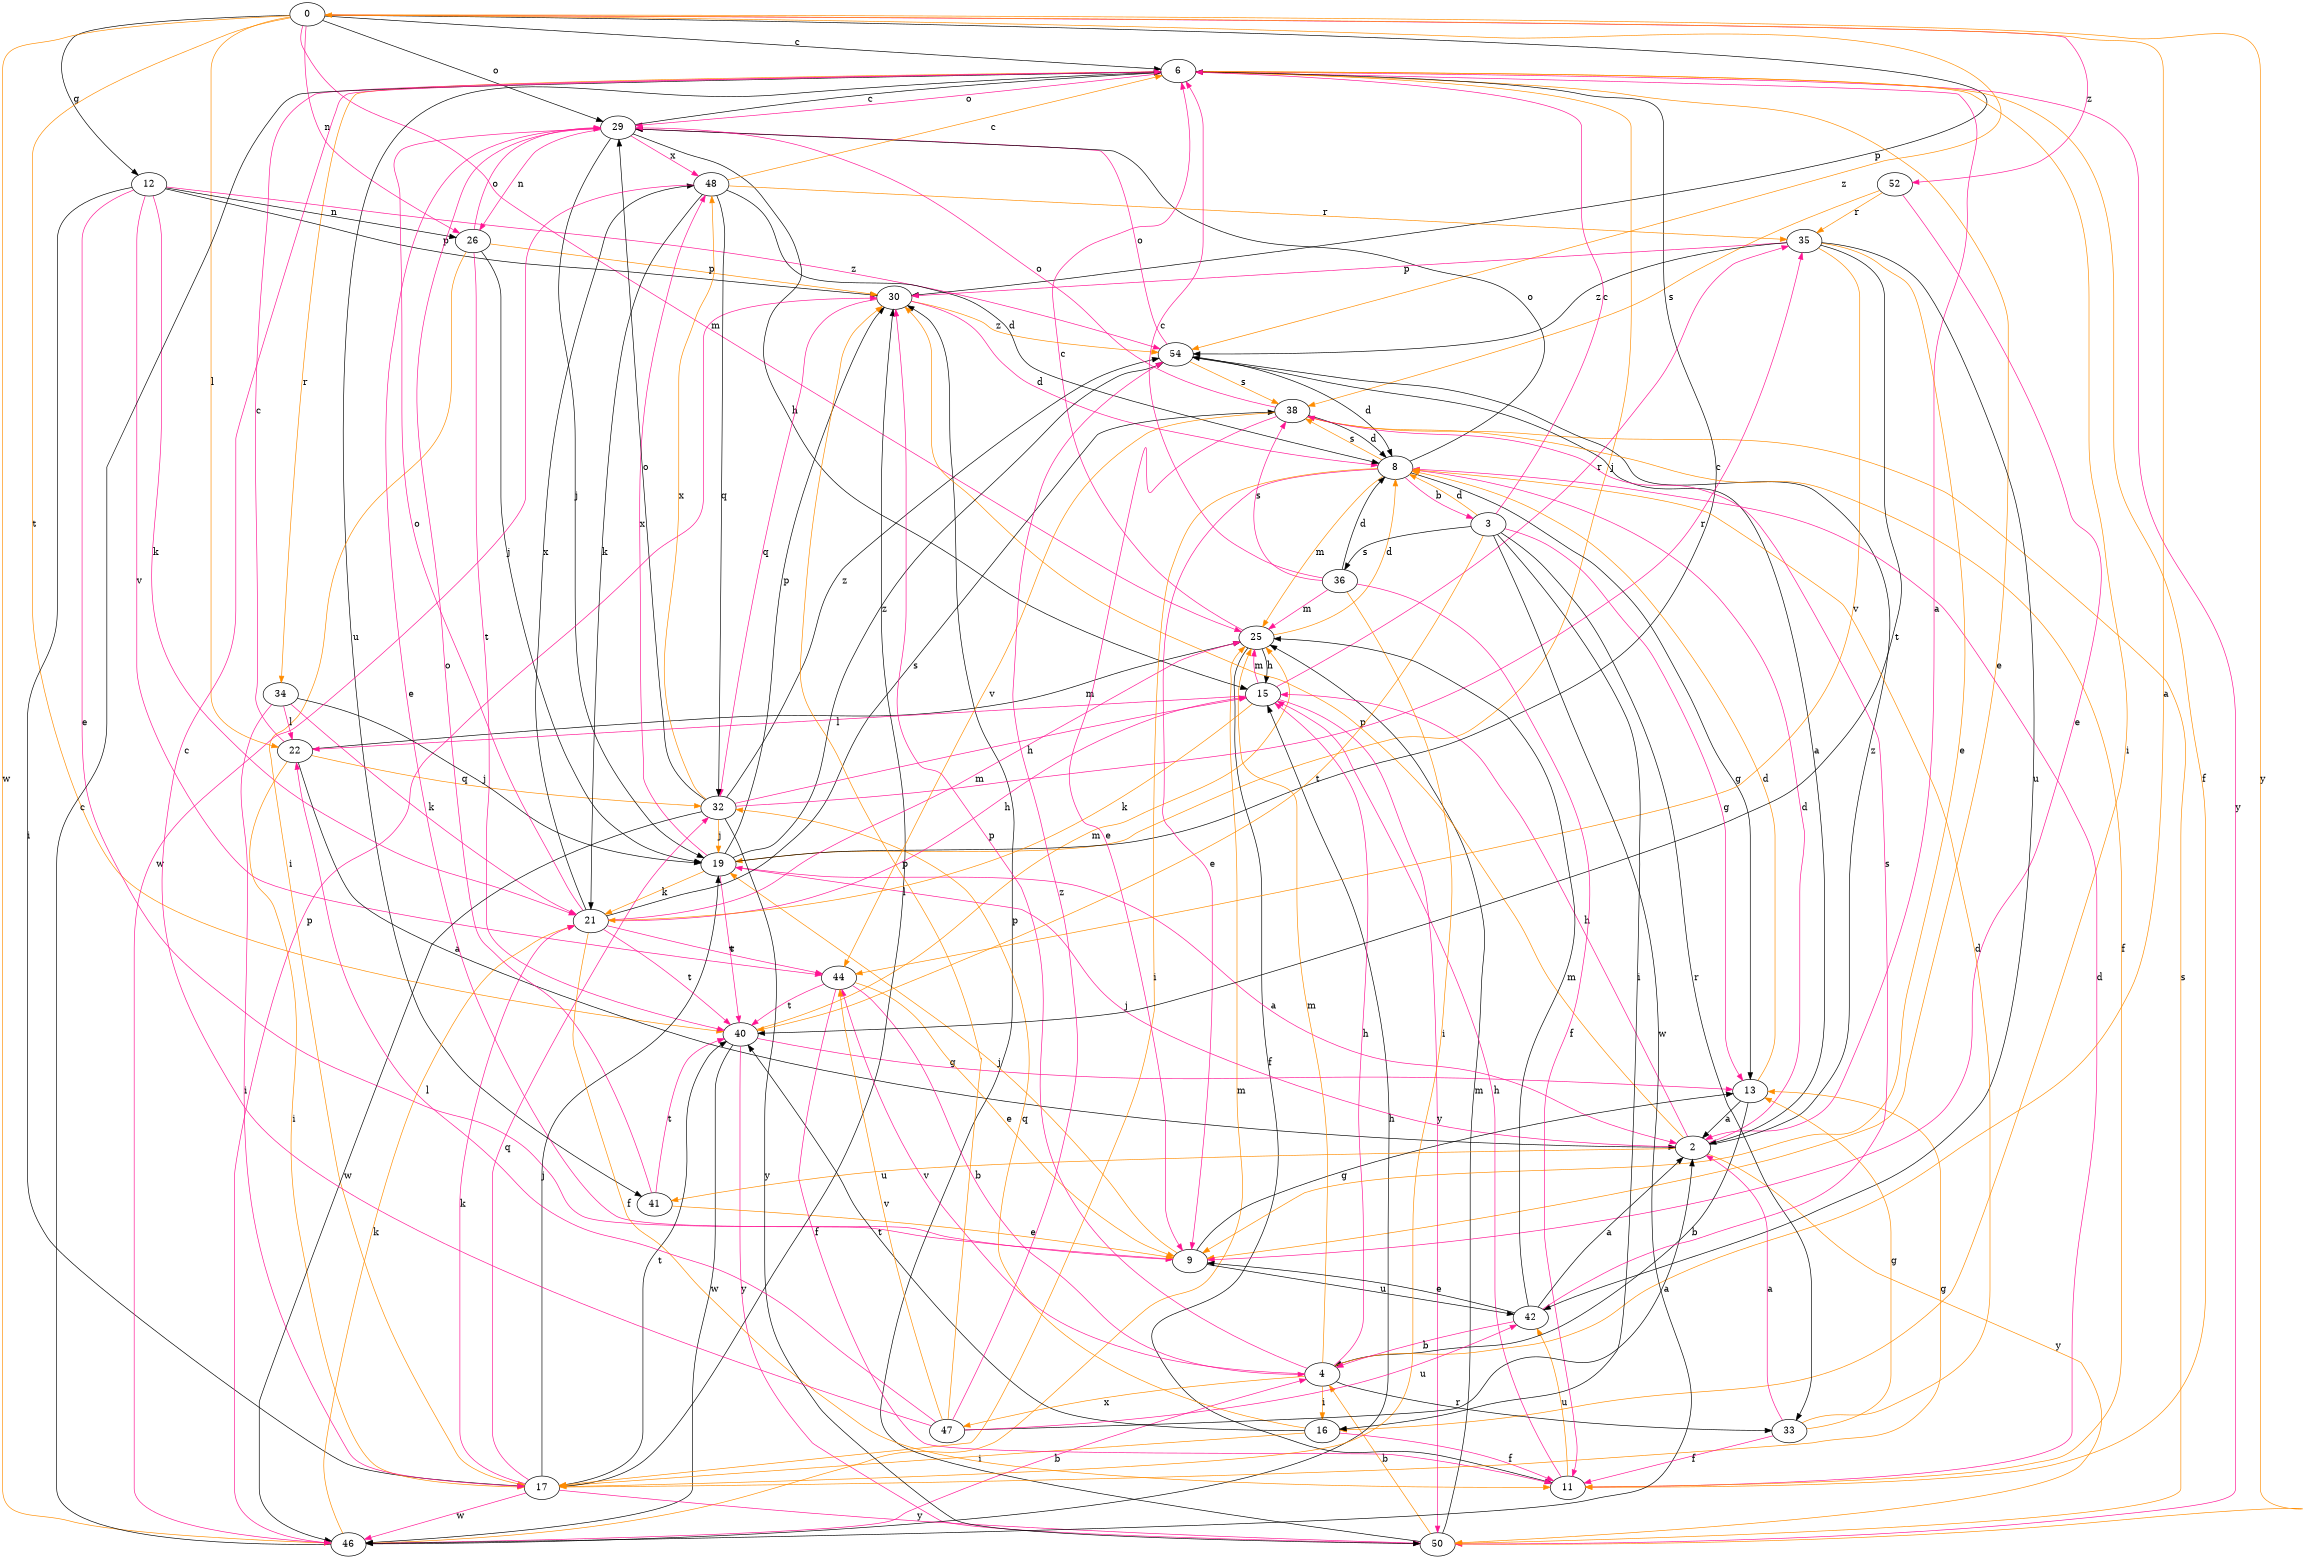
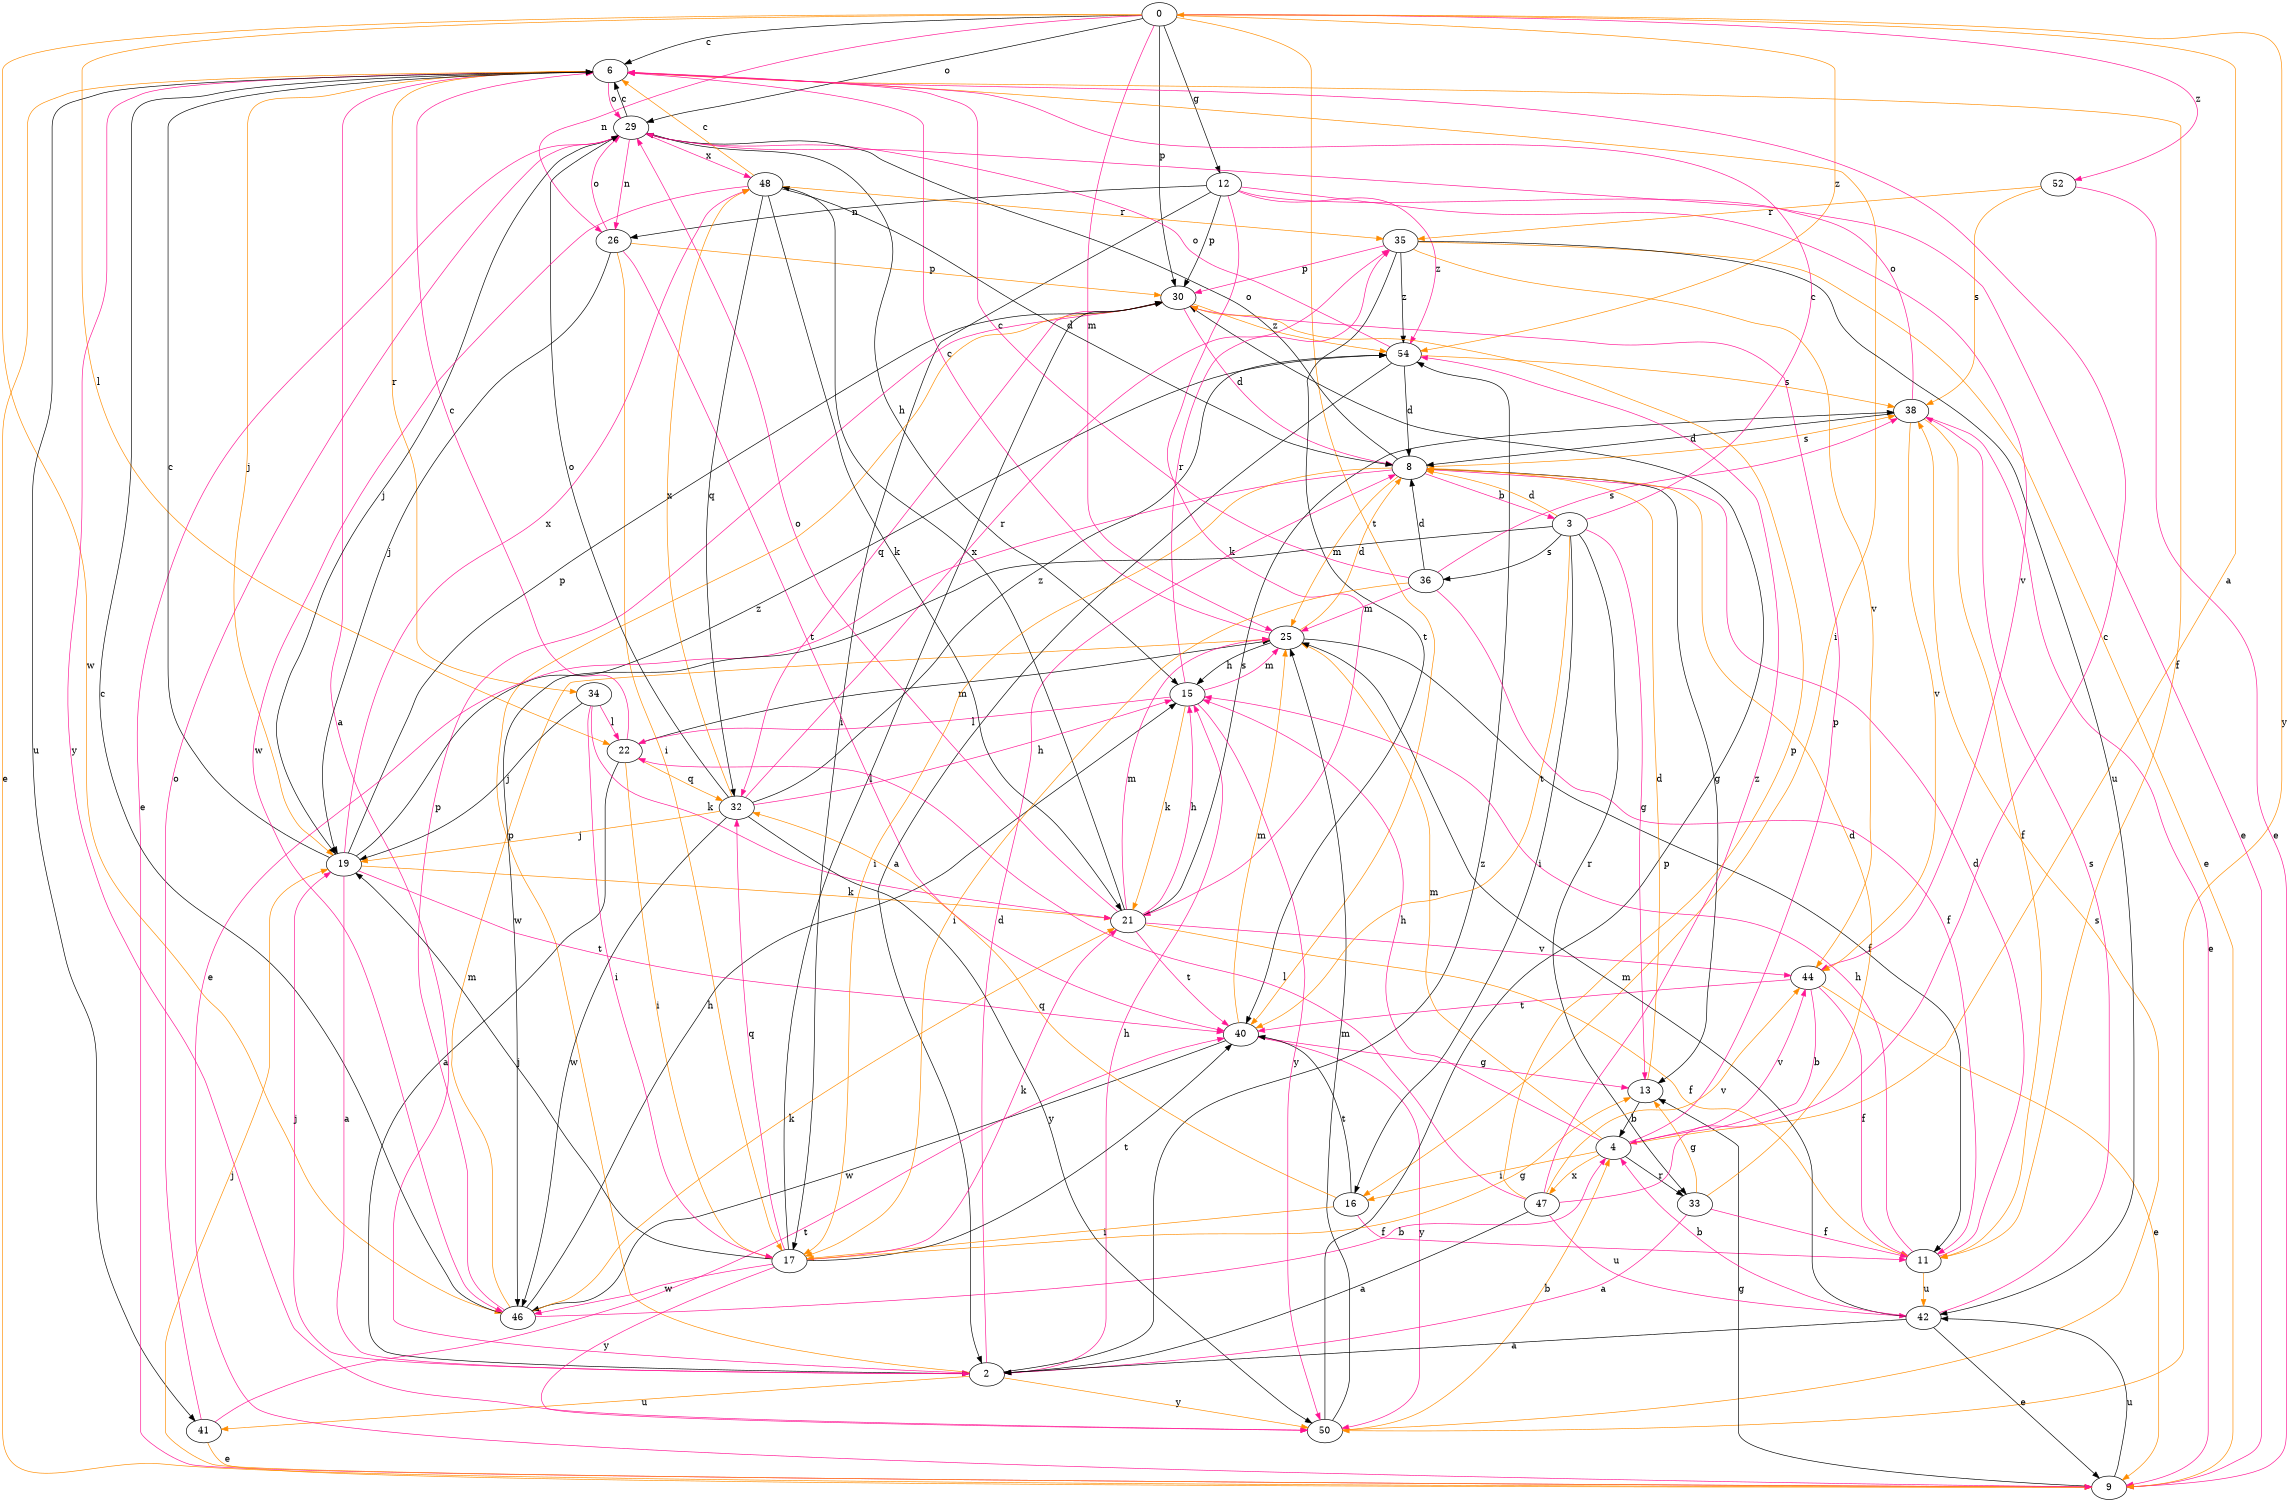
edge "13" -> "2": removed, label "a"
